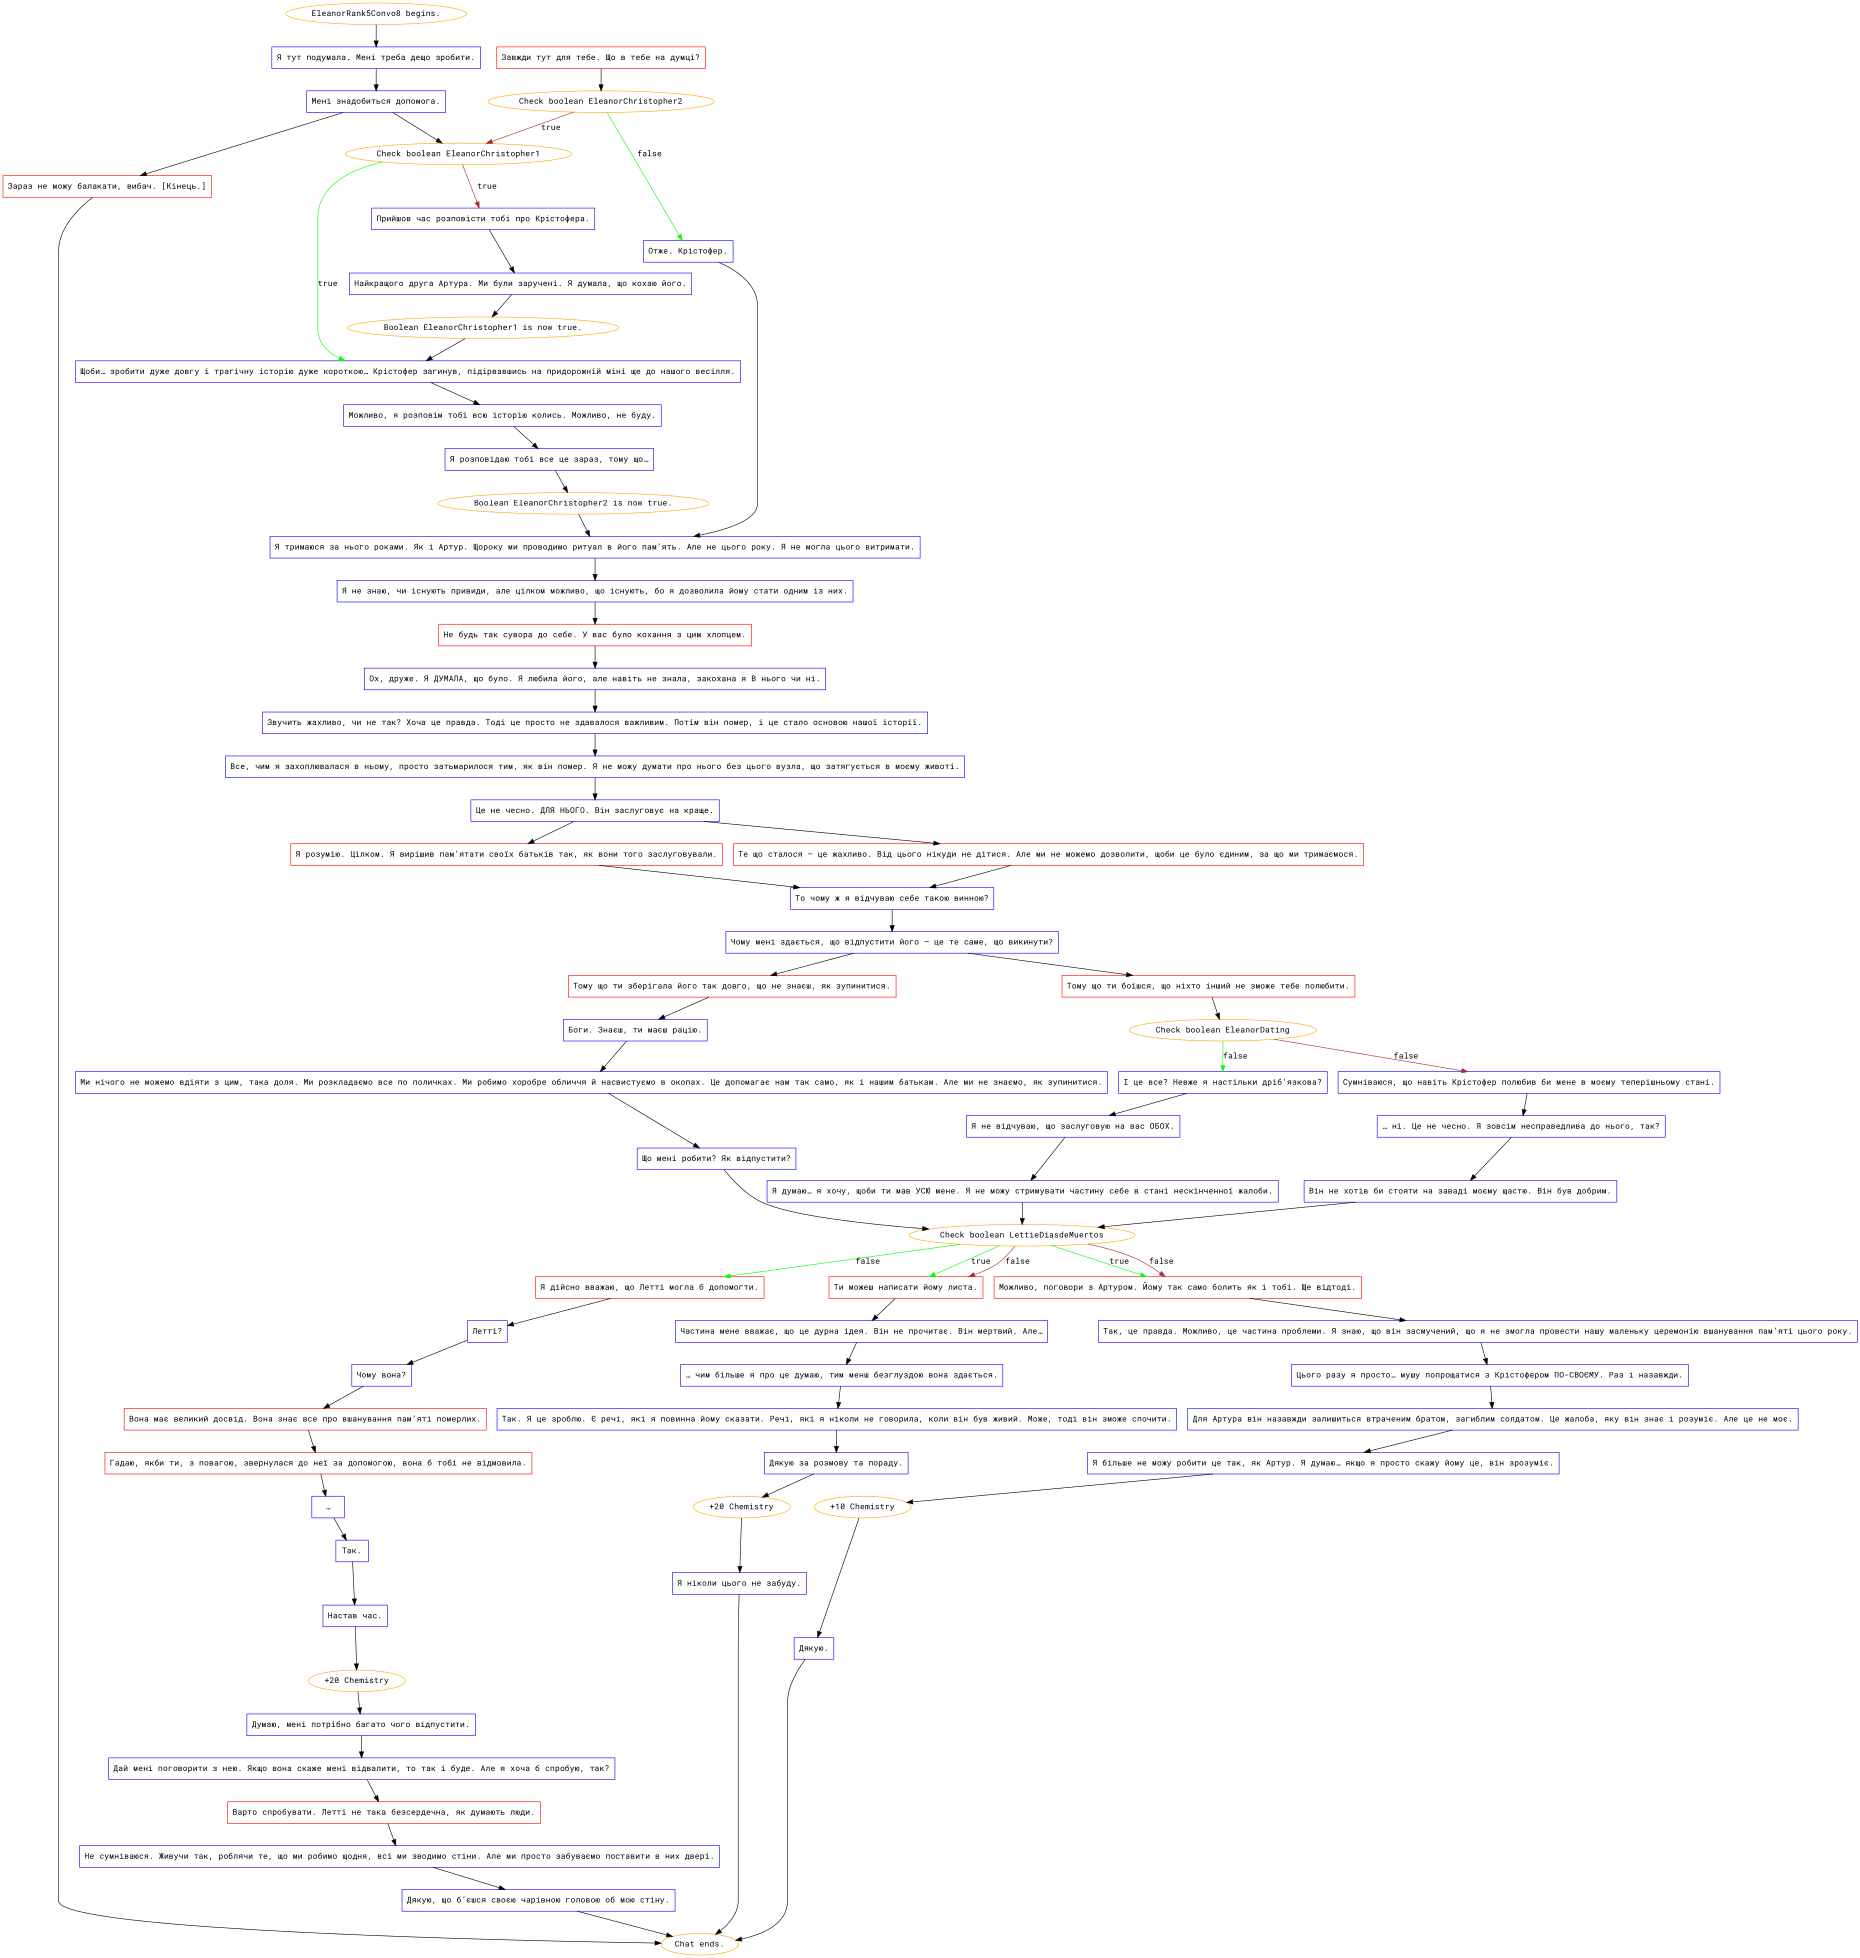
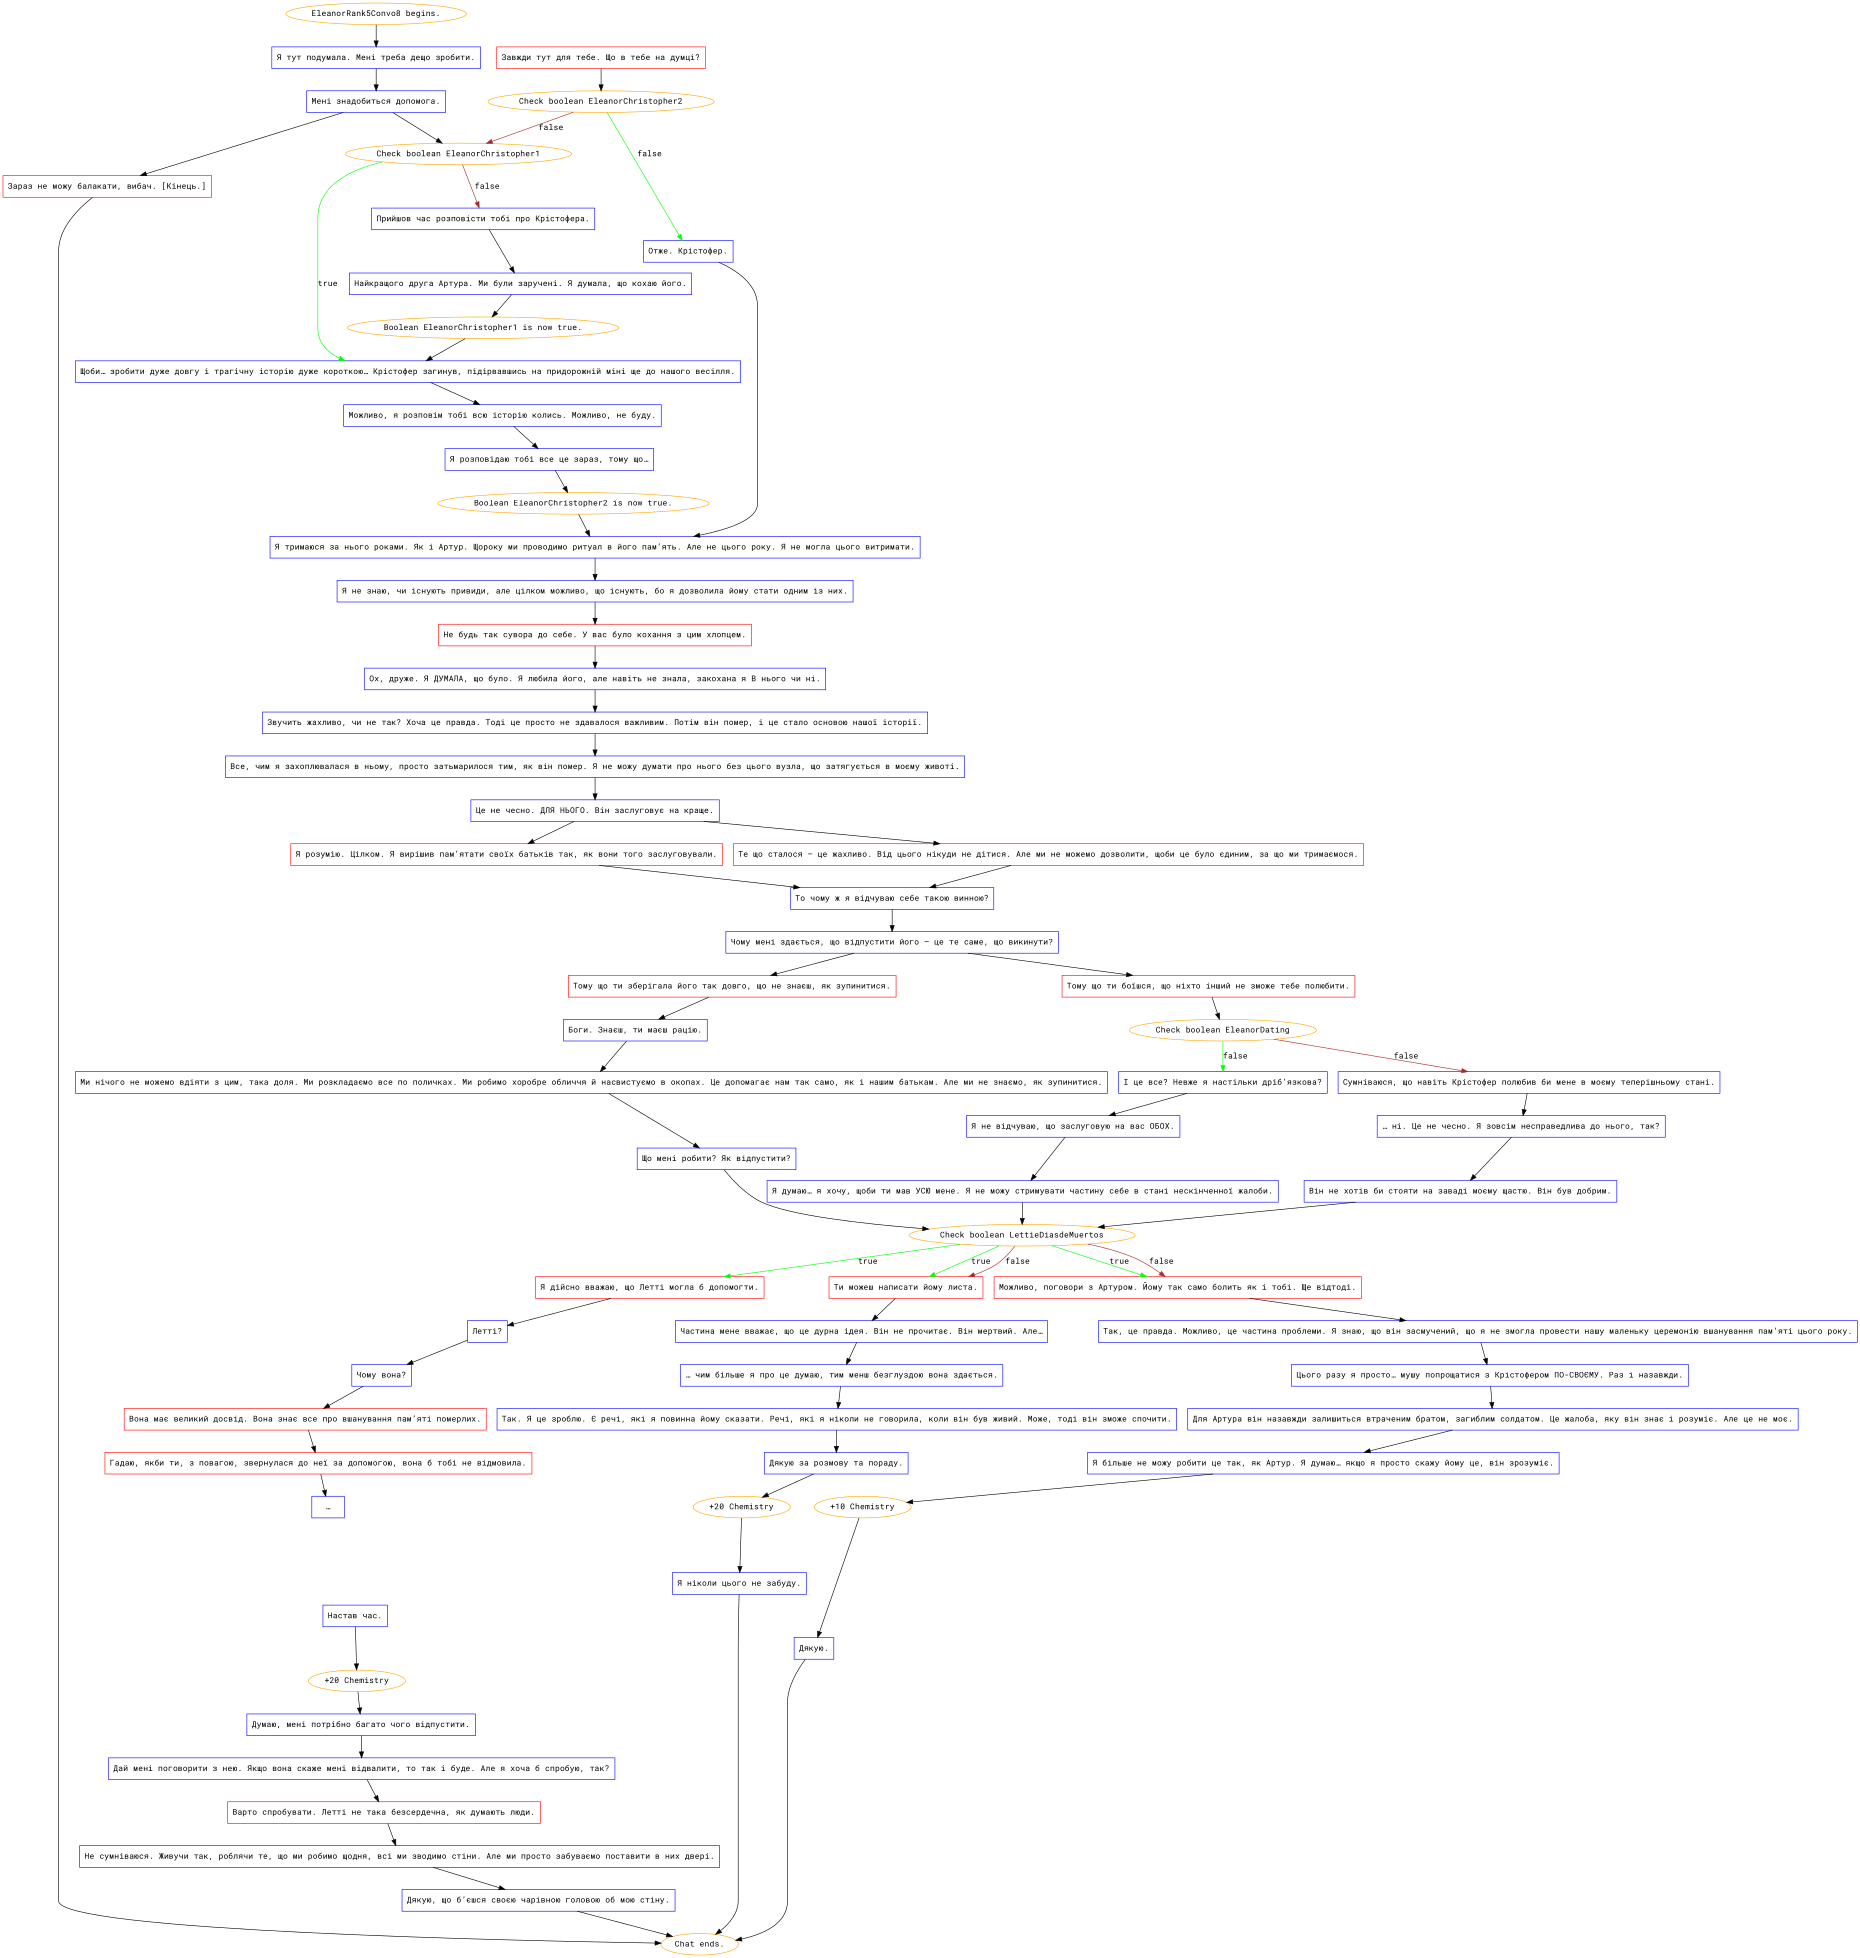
edge "Check boolean EleanorChristopher2" -> "Check boolean EleanorChristopher1": label "true" -> "false"
edge "Check boolean EleanorChristopher1" -> "Прийшов час розповісти тобі про Крістофера.": label "true" -> "false"
edge "Check boolean LettieDiasdeMuertos" -> "Я дійсно вважаю, що Летті могла б допомогти.": label "false" -> "true"
node "Так.": removed
